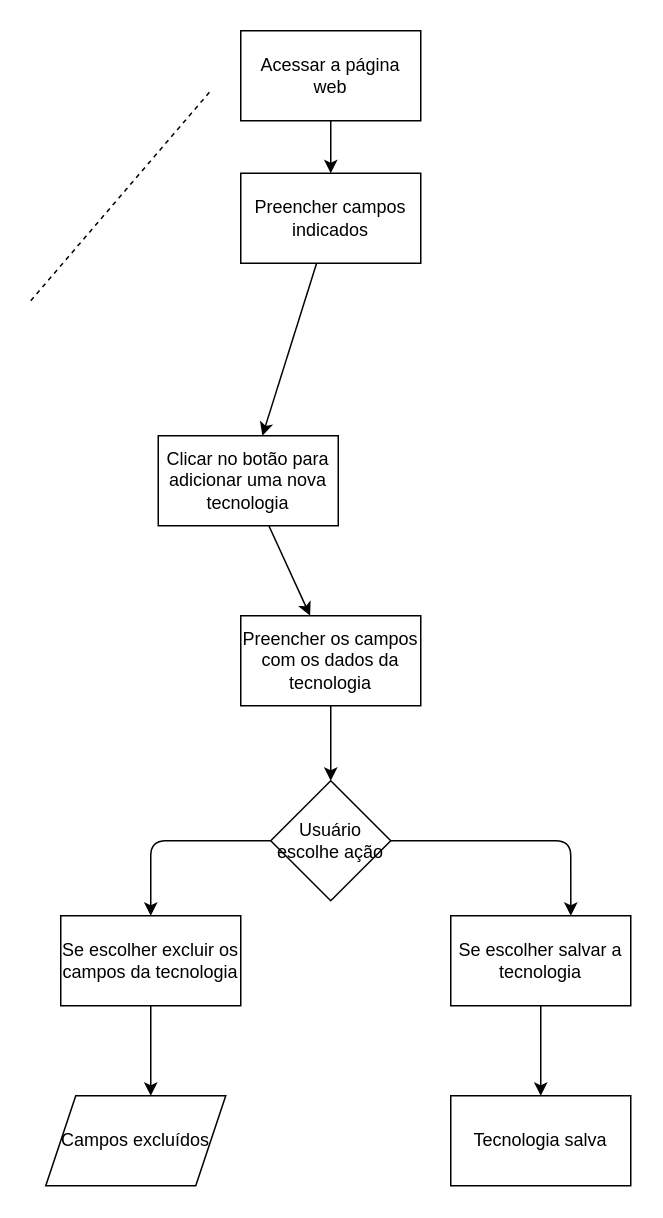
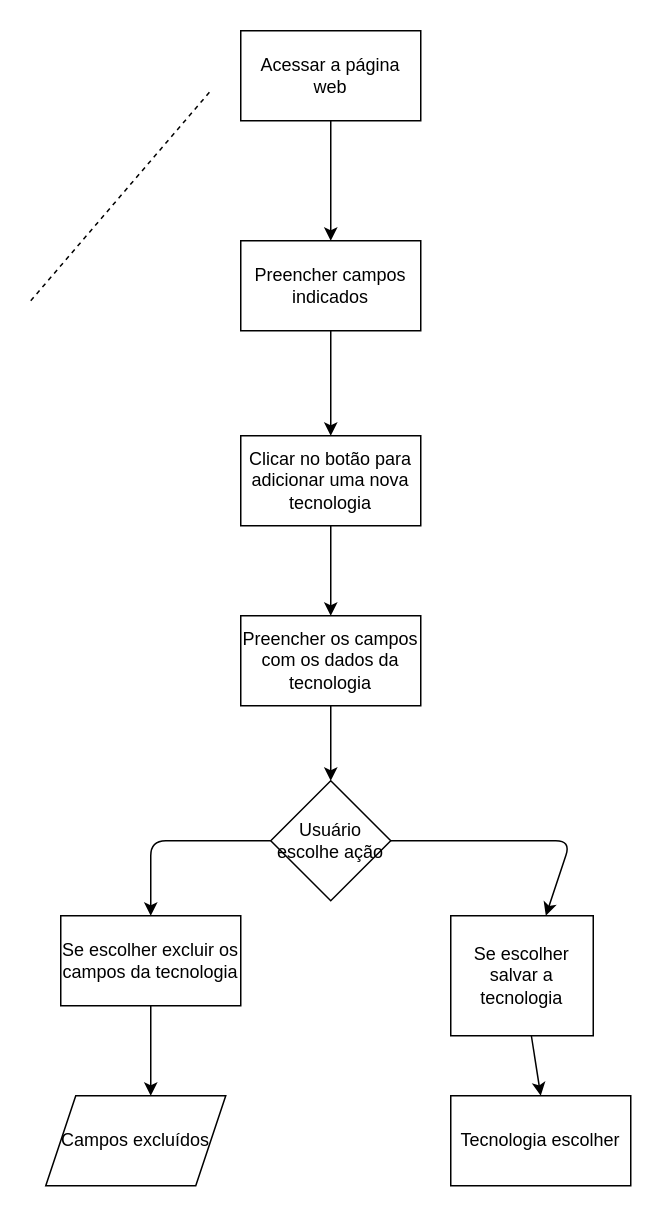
node "Preencher campos indicados": moved (331, 218) -> (331, 286)
node "Clicar no botão para adicionar uma nova tecnologia": moved (248, 481) -> (331, 481)
node "Se escolher salvar a tecnologia": size 180x90 -> 143x120
node "Tecnologia salva": label "Tecnologia salva" -> "Tecnologia escolher"
